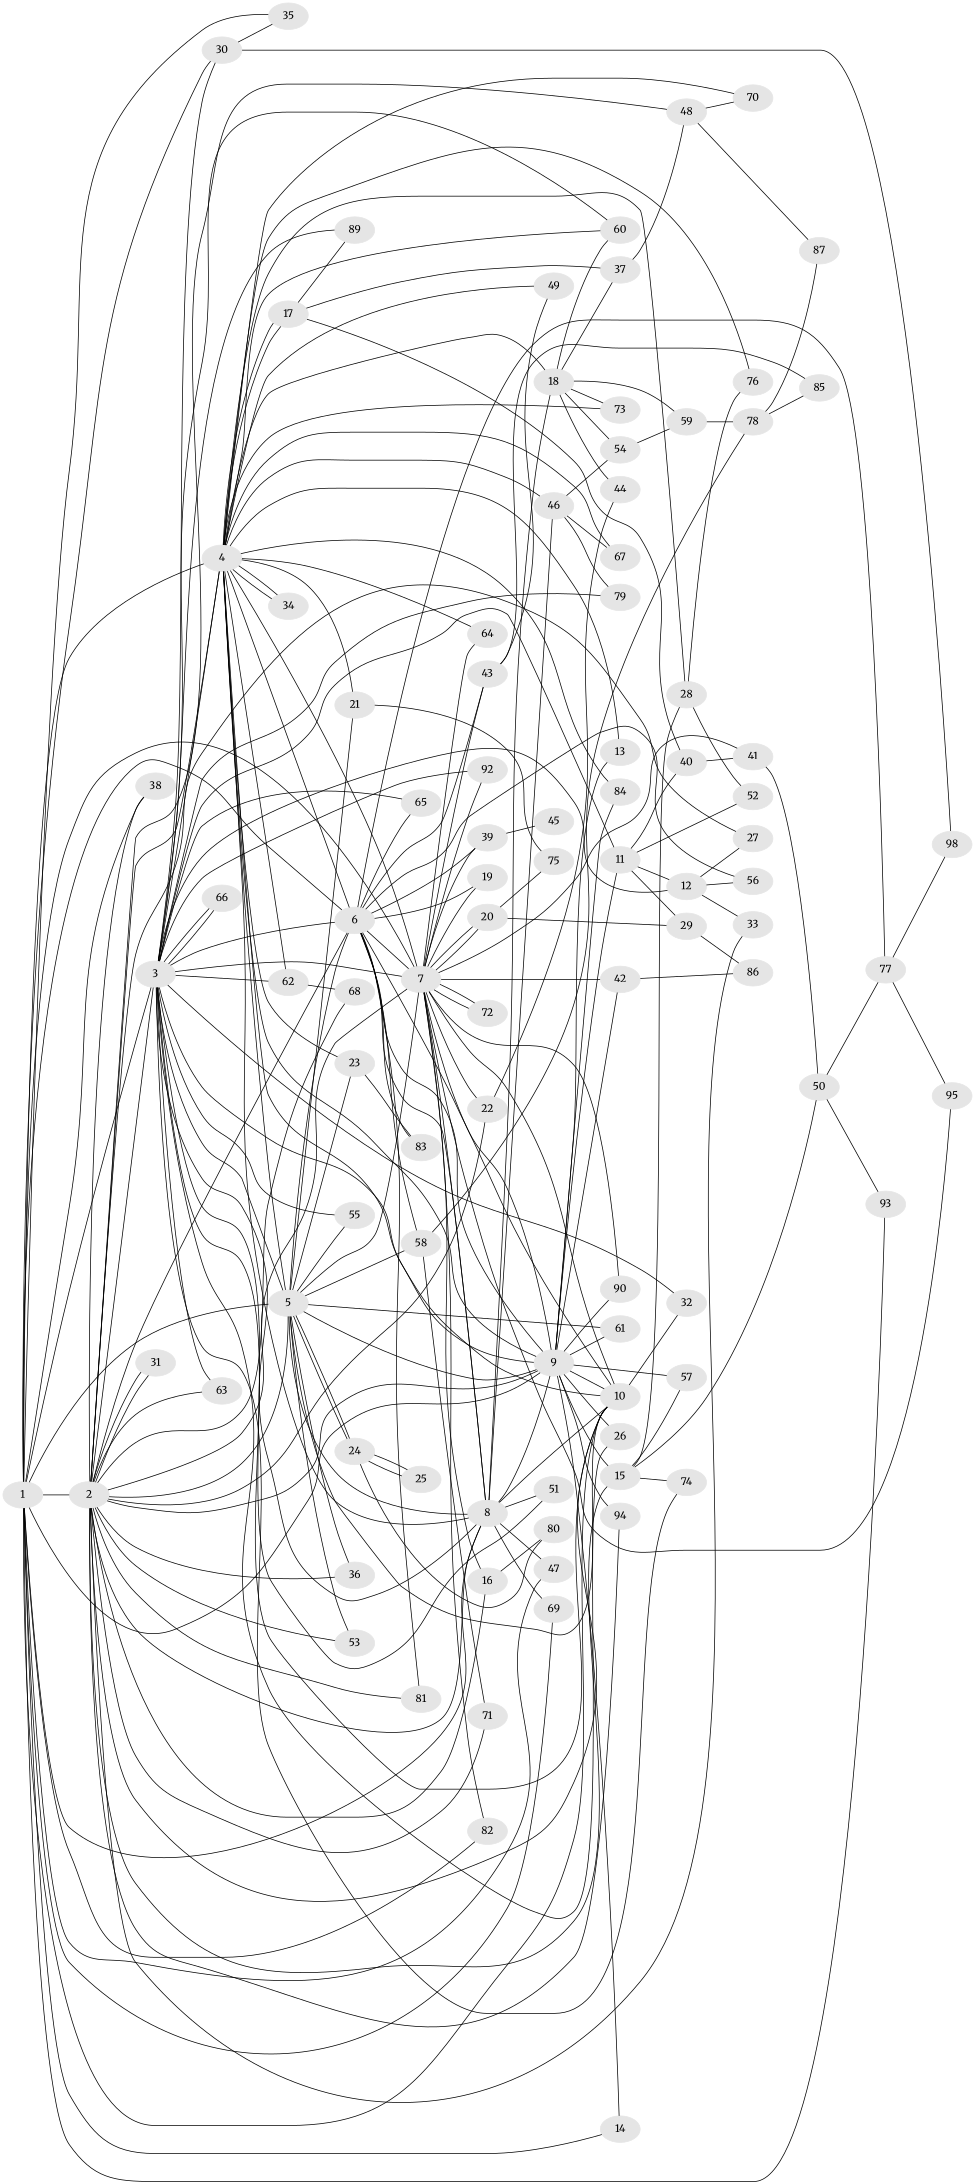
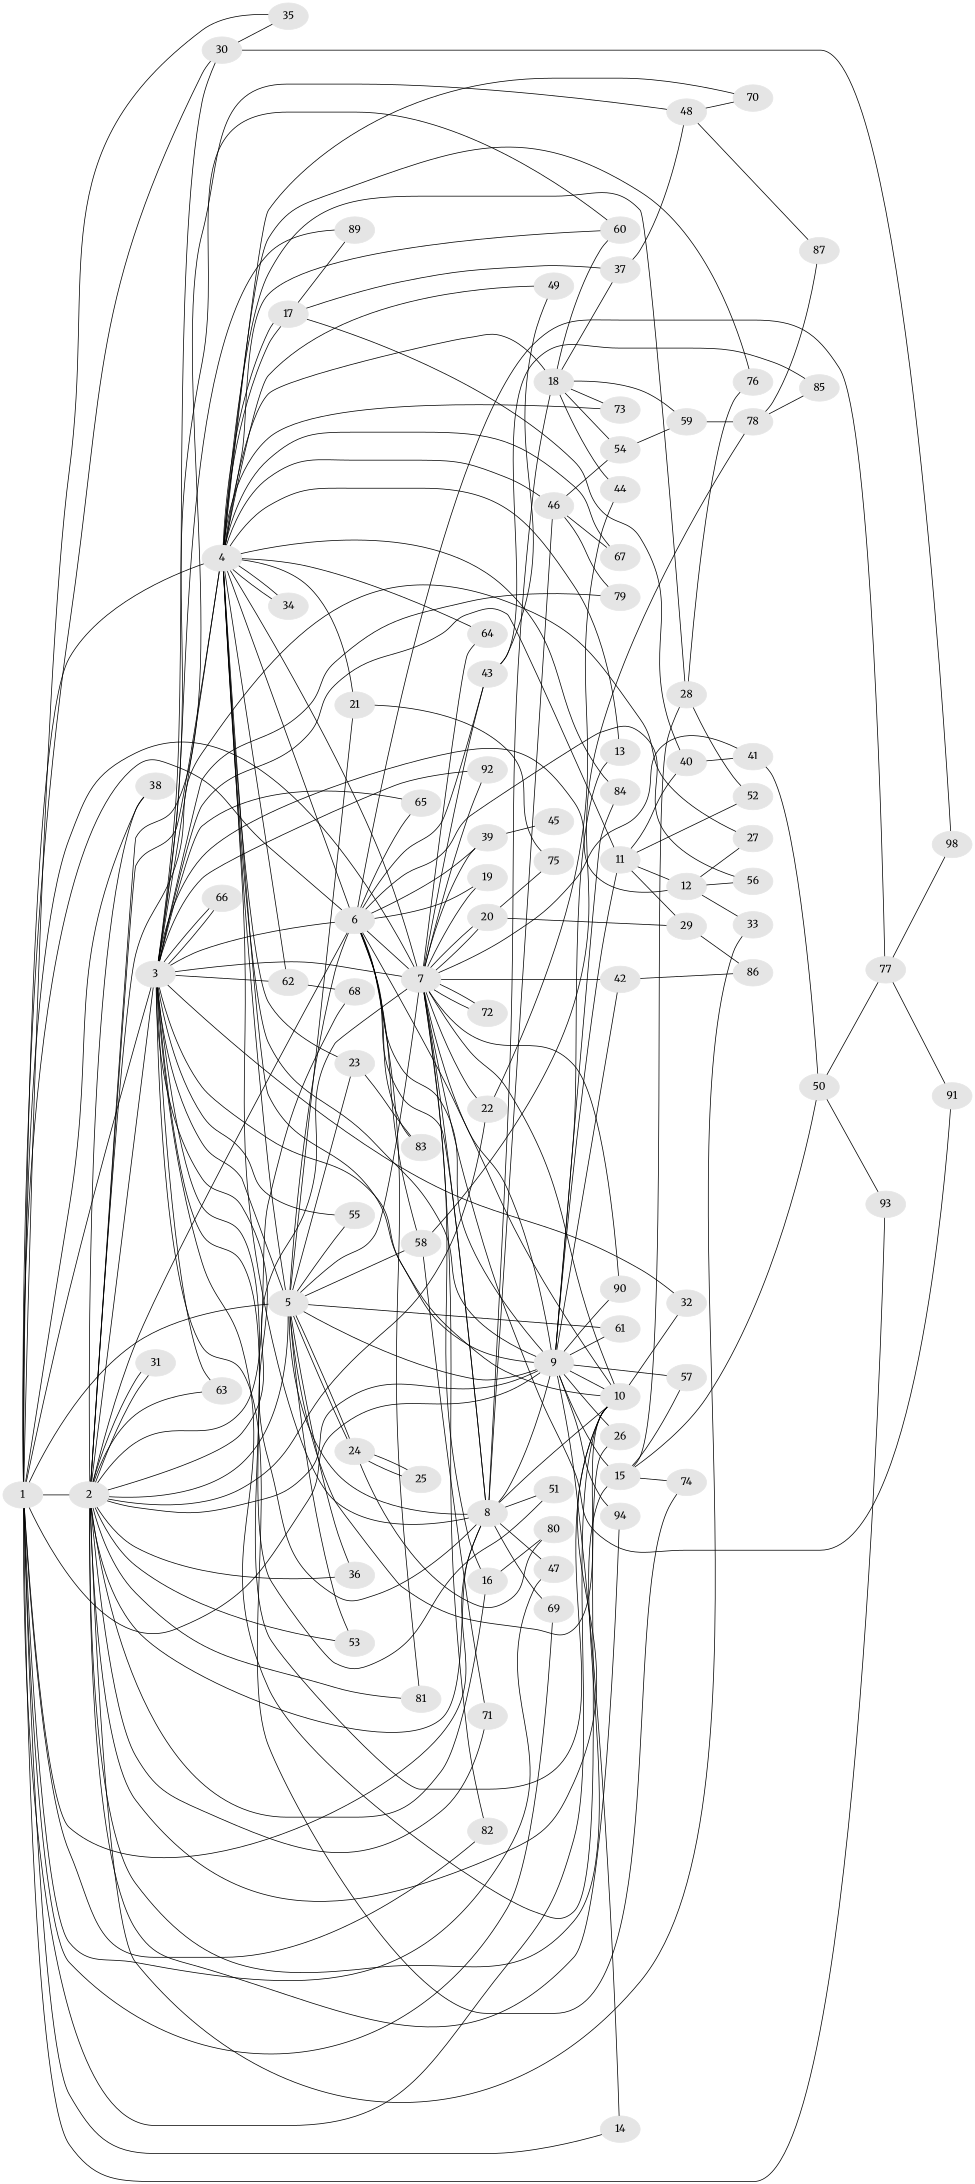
node "95": label "95" -> "91"
